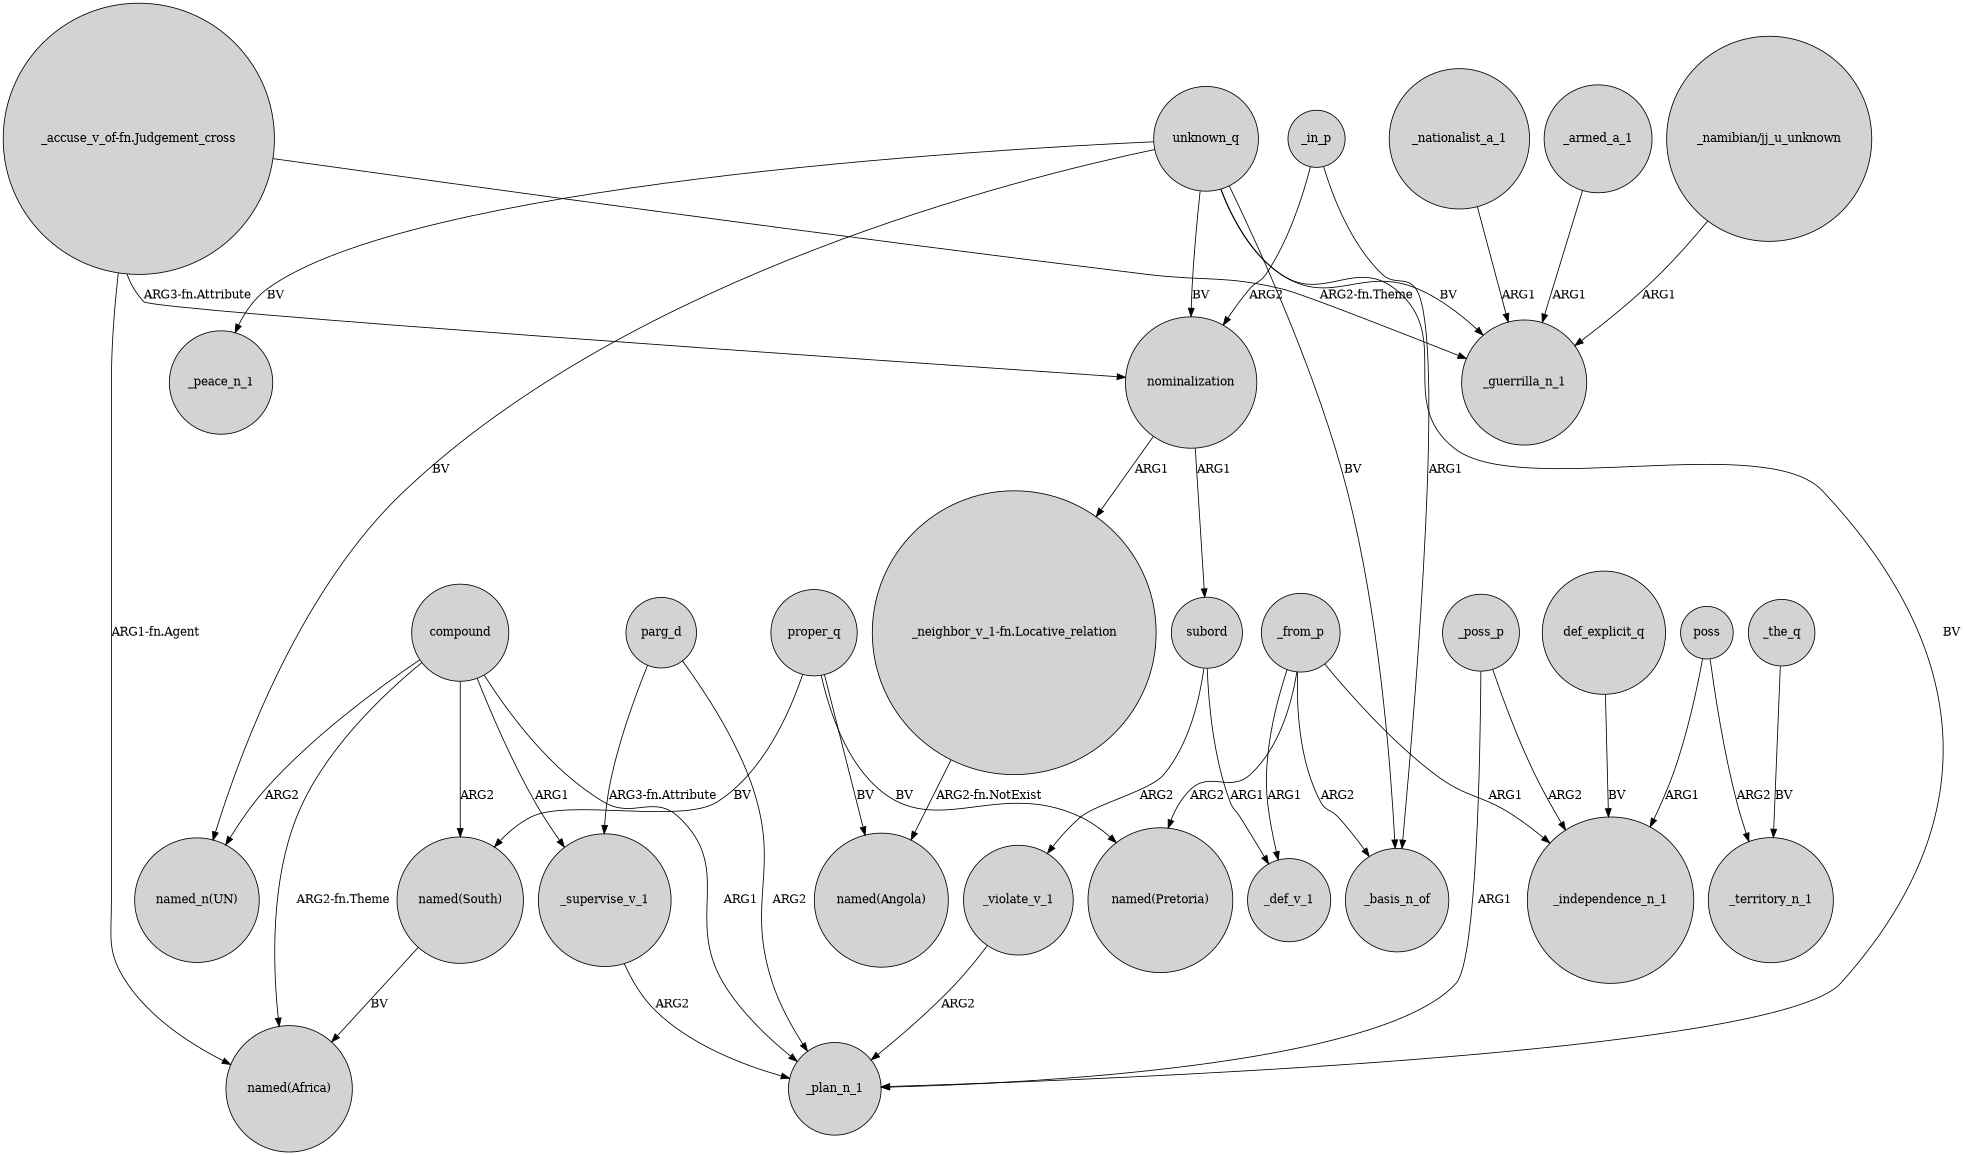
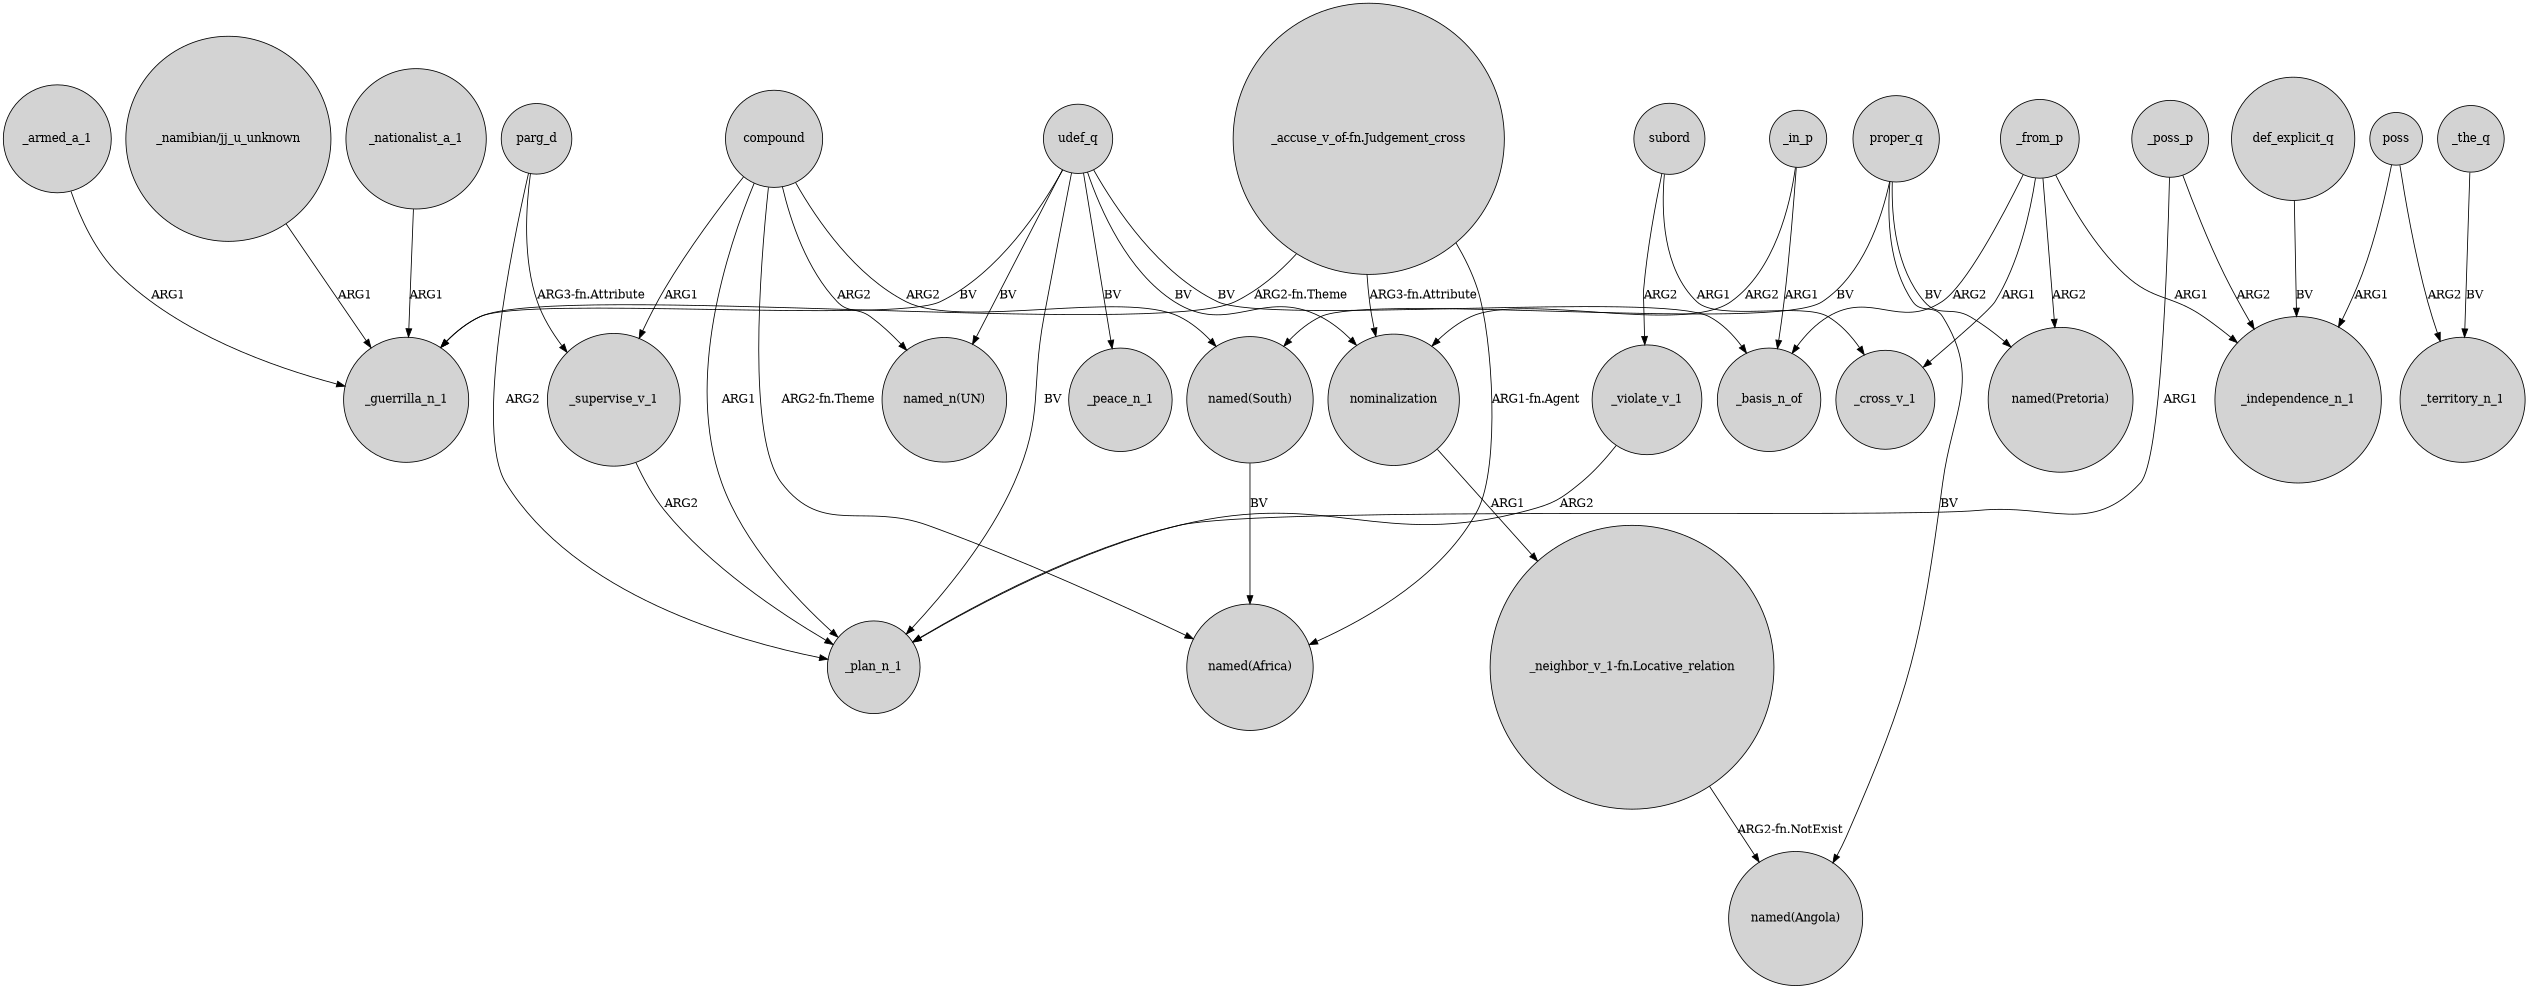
node "unknown_q": label "unknown_q" -> "udef_q"
edge "nominalization" -> "subord": removed, label "ARG1"
node "_def_v_1": label "_def_v_1" -> "_cross_v_1"
